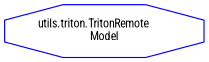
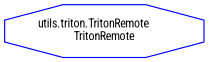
node "utils.triton.TritonRemote Model": label "utils.triton.TritonRemote Model" -> "utils.triton.TritonRemote TritonRemote"
